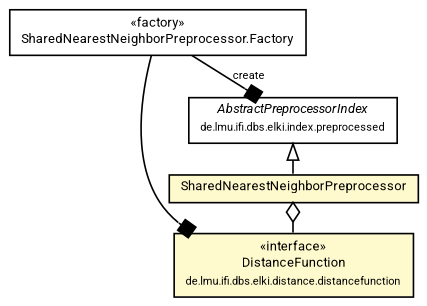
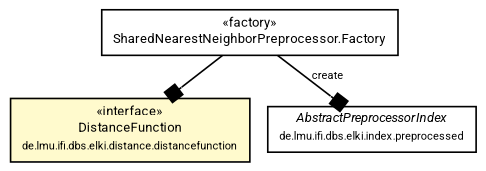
node "SharedNearestNeighborPreprocessor": removed
